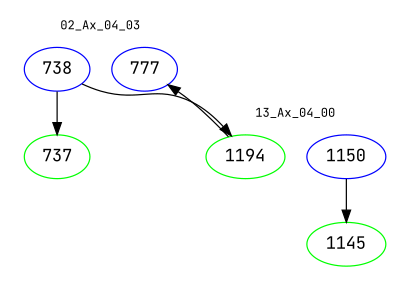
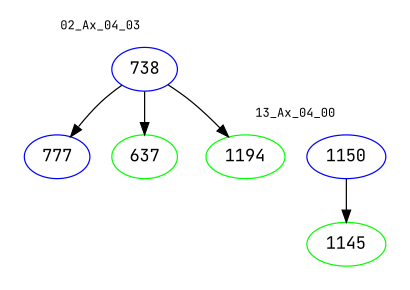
edge "1194" -> "777": now "738" -> "777"
node "737": label "737" -> "637"
